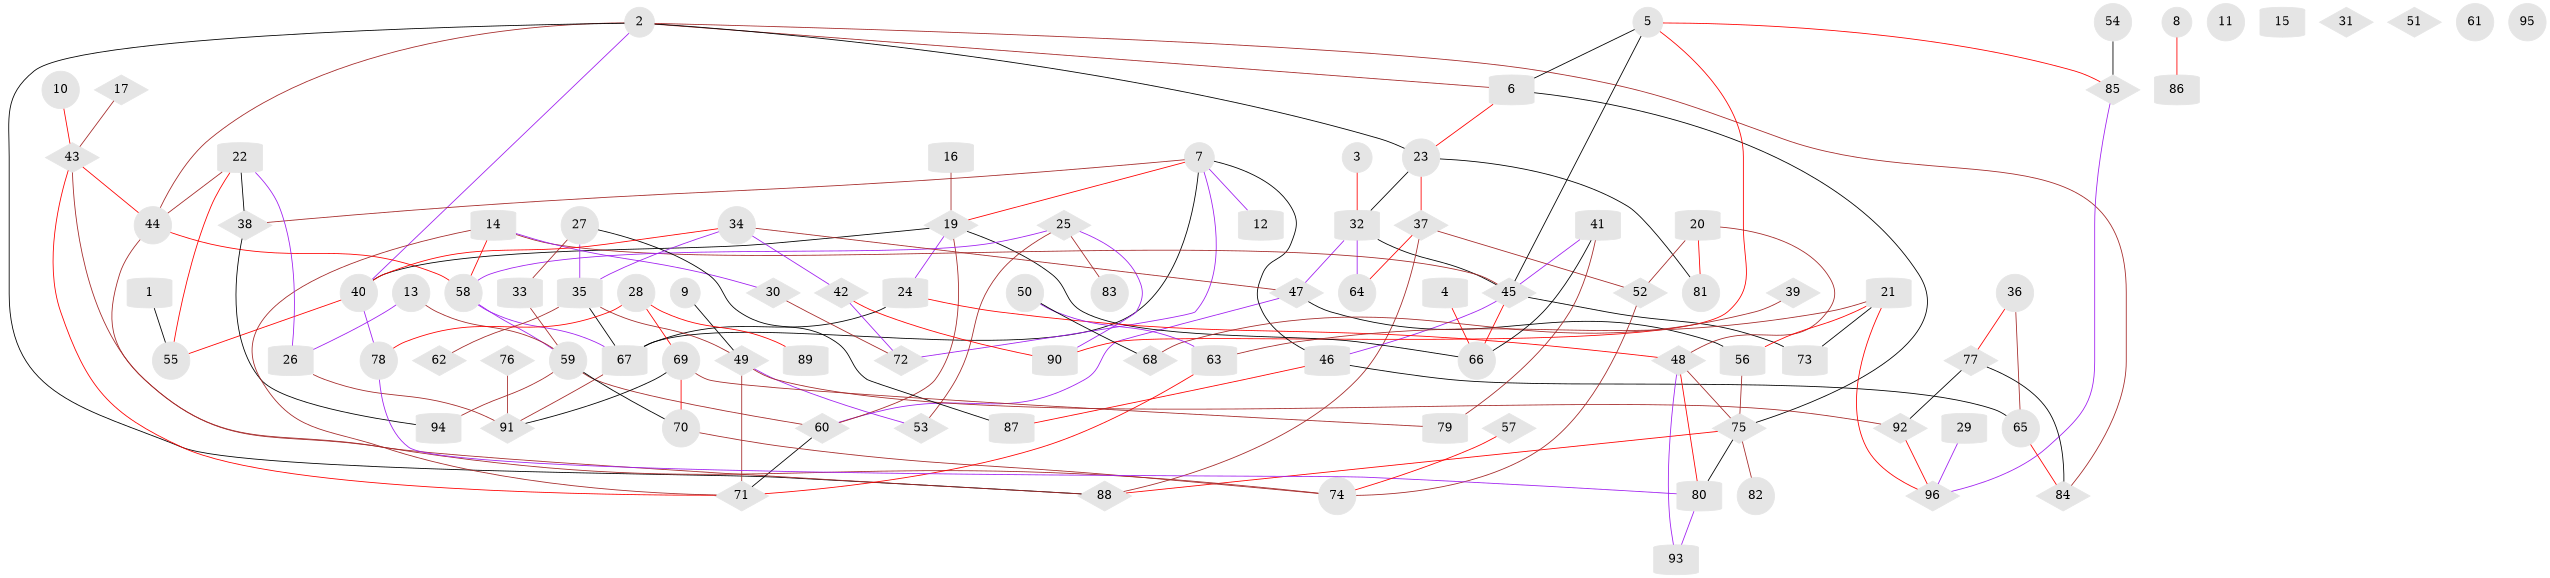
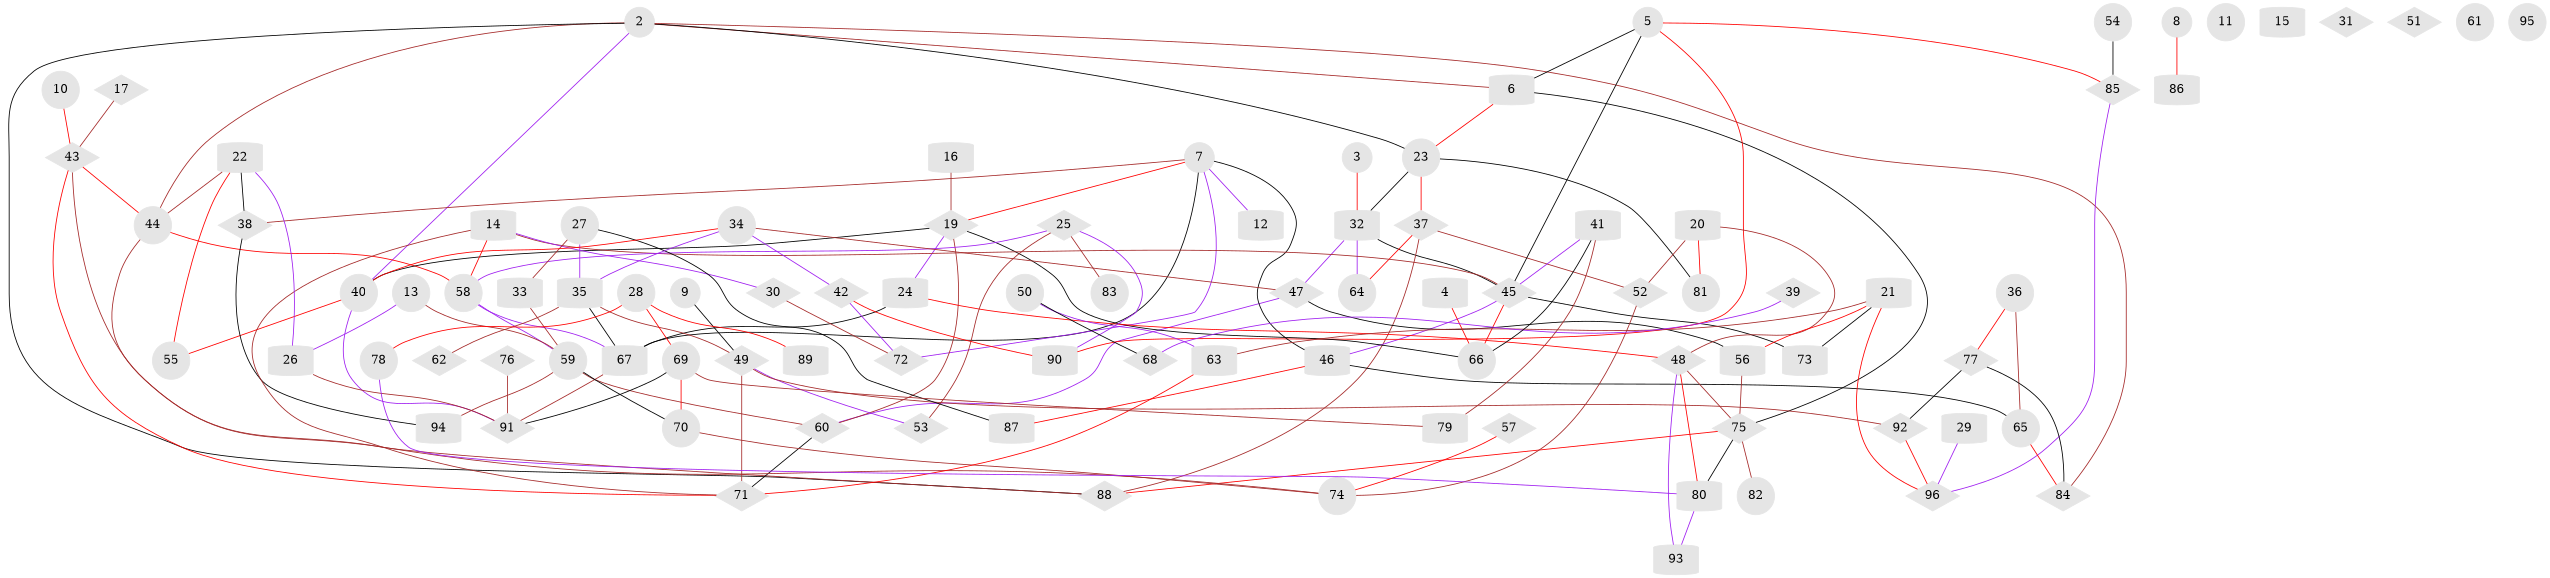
node "1": removed
edge "39" -- "68": color brown -> purple
edge "40" -- "78": now "40" -- "91"
